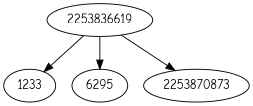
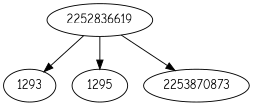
node "2253836619": label "2253836619" -> "2252836619"
node "1233": label "1233" -> "1293"
node "6295": label "6295" -> "1295"
